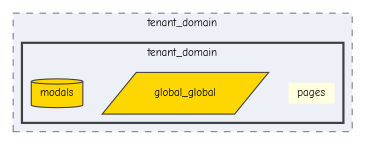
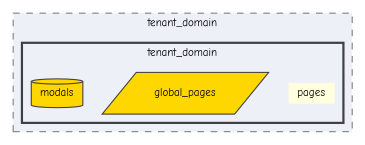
node "global_global": label "global_global" -> "global_pages"
